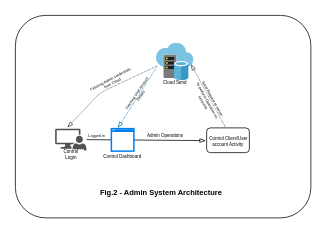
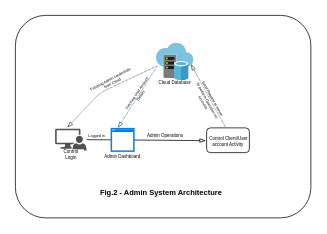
node "Cloud Send": label "Cloud Send" -> "Cloud Database"
node "Control Dashboard": label "Control Dashboard" -> "Admin Dashboard"
